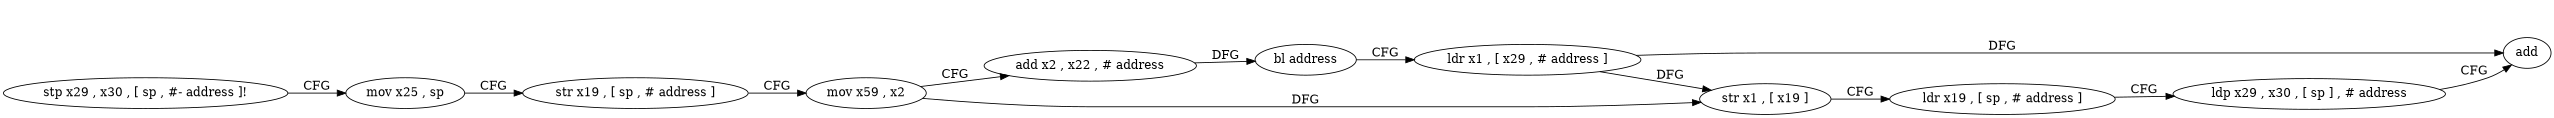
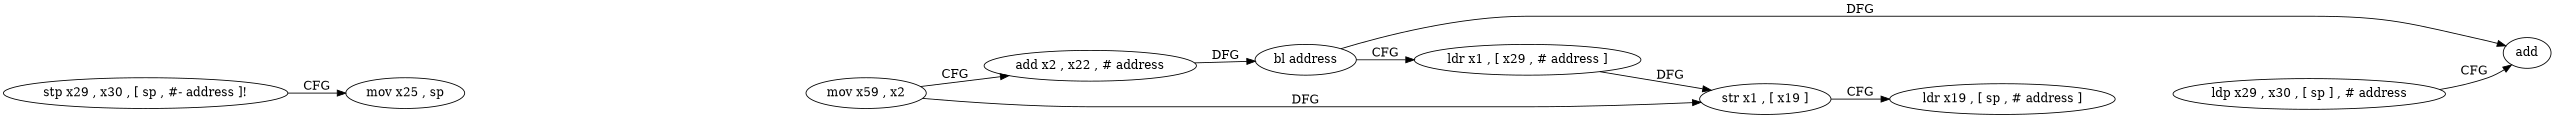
edge "ldr x1 , [ x29 , # address ]" -> "add": now "bl address" -> "add"
node "str x19 , [ sp , # address ]": removed
edge "ldr x19 , [ sp , # address ]" -> "ldp x29 , x30 , [ sp ] , # address": removed, label "CFG"
